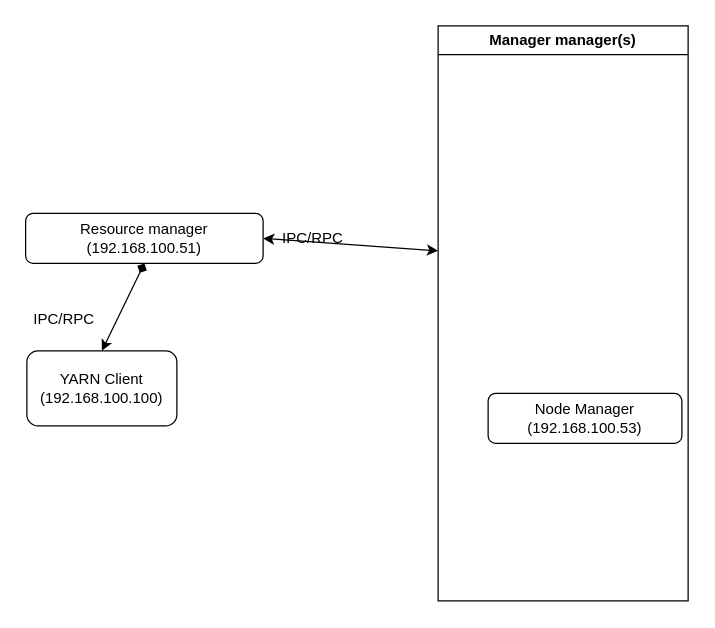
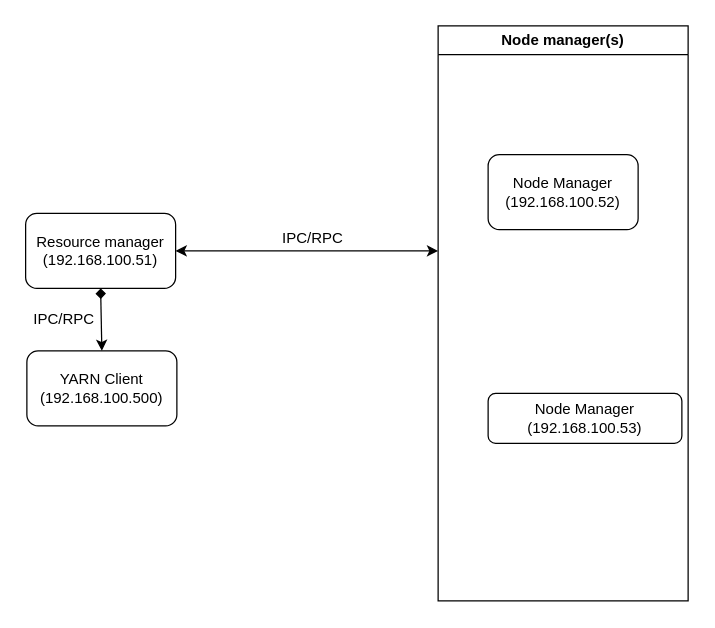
node "Manager manager(s)": label "Manager manager(s)" -> "Node manager(s)"
node "Node Manager (192.168.100.52)": added
node "Resource manager (192.168.100.51)": size 238x50 -> 150x75
node "YARN Client (192.168.100.100)": label "YARN Client (192.168.100.100)" -> "YARN Client (192.168.100.500)"
